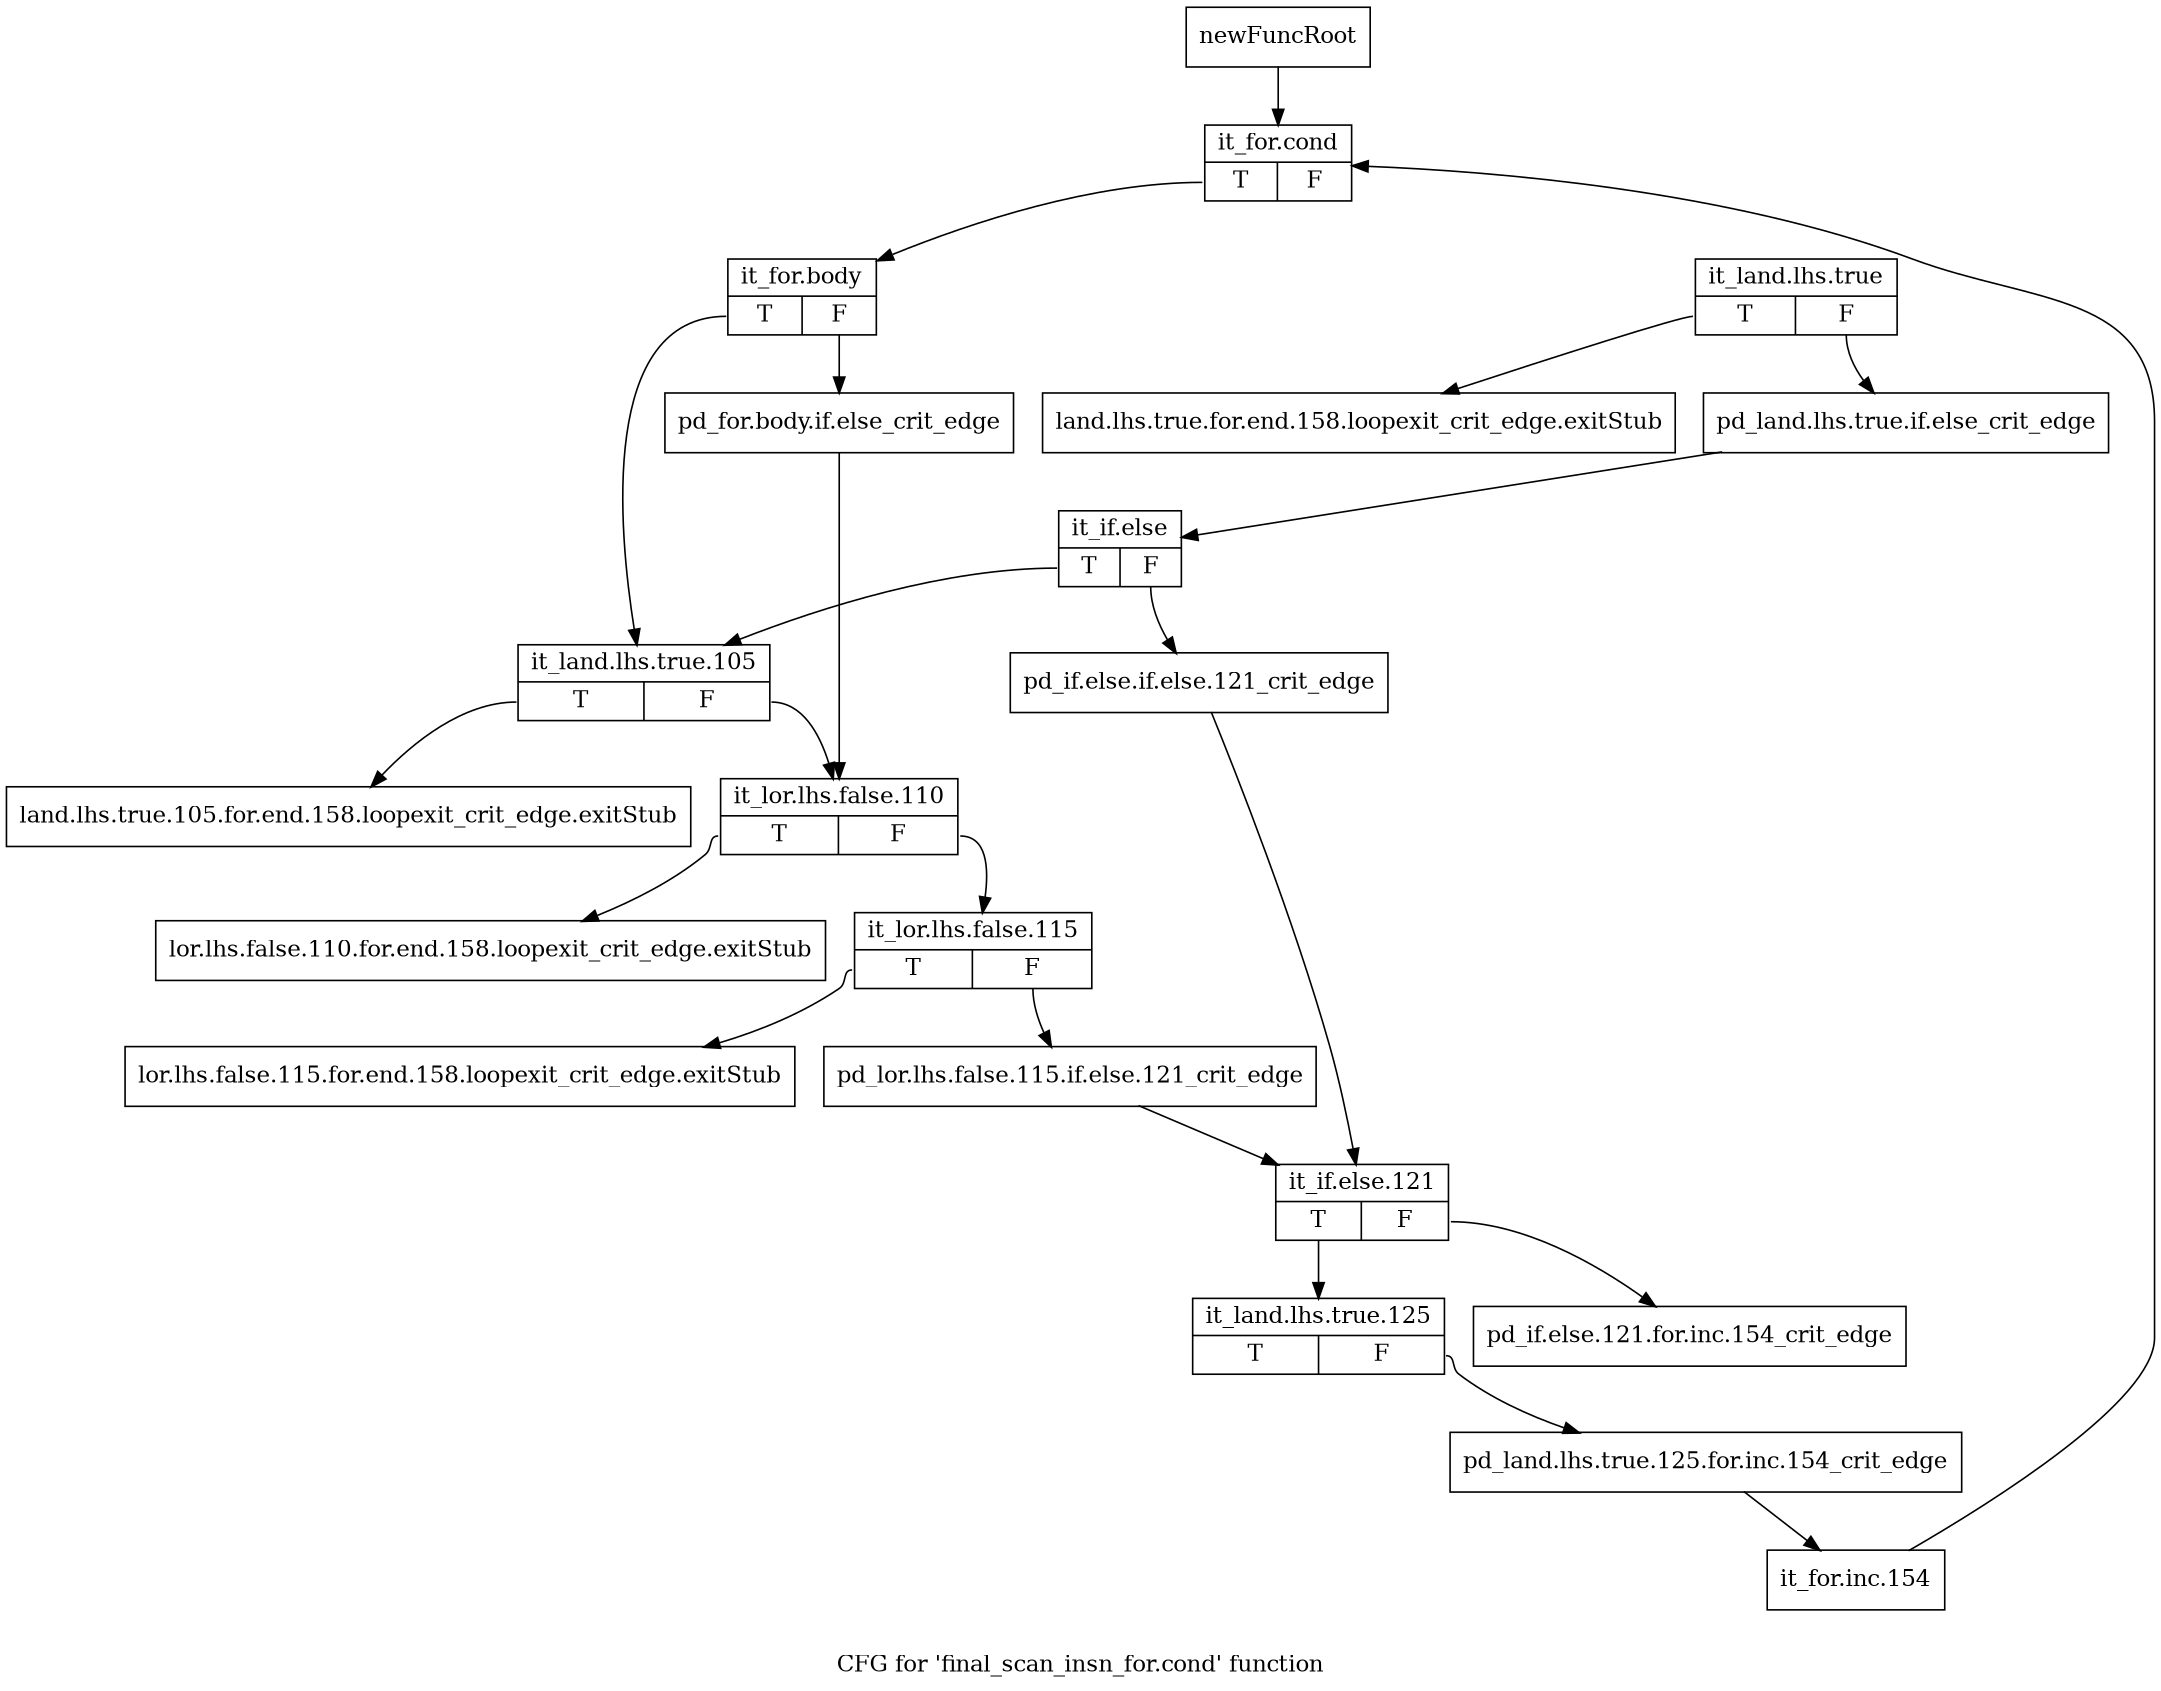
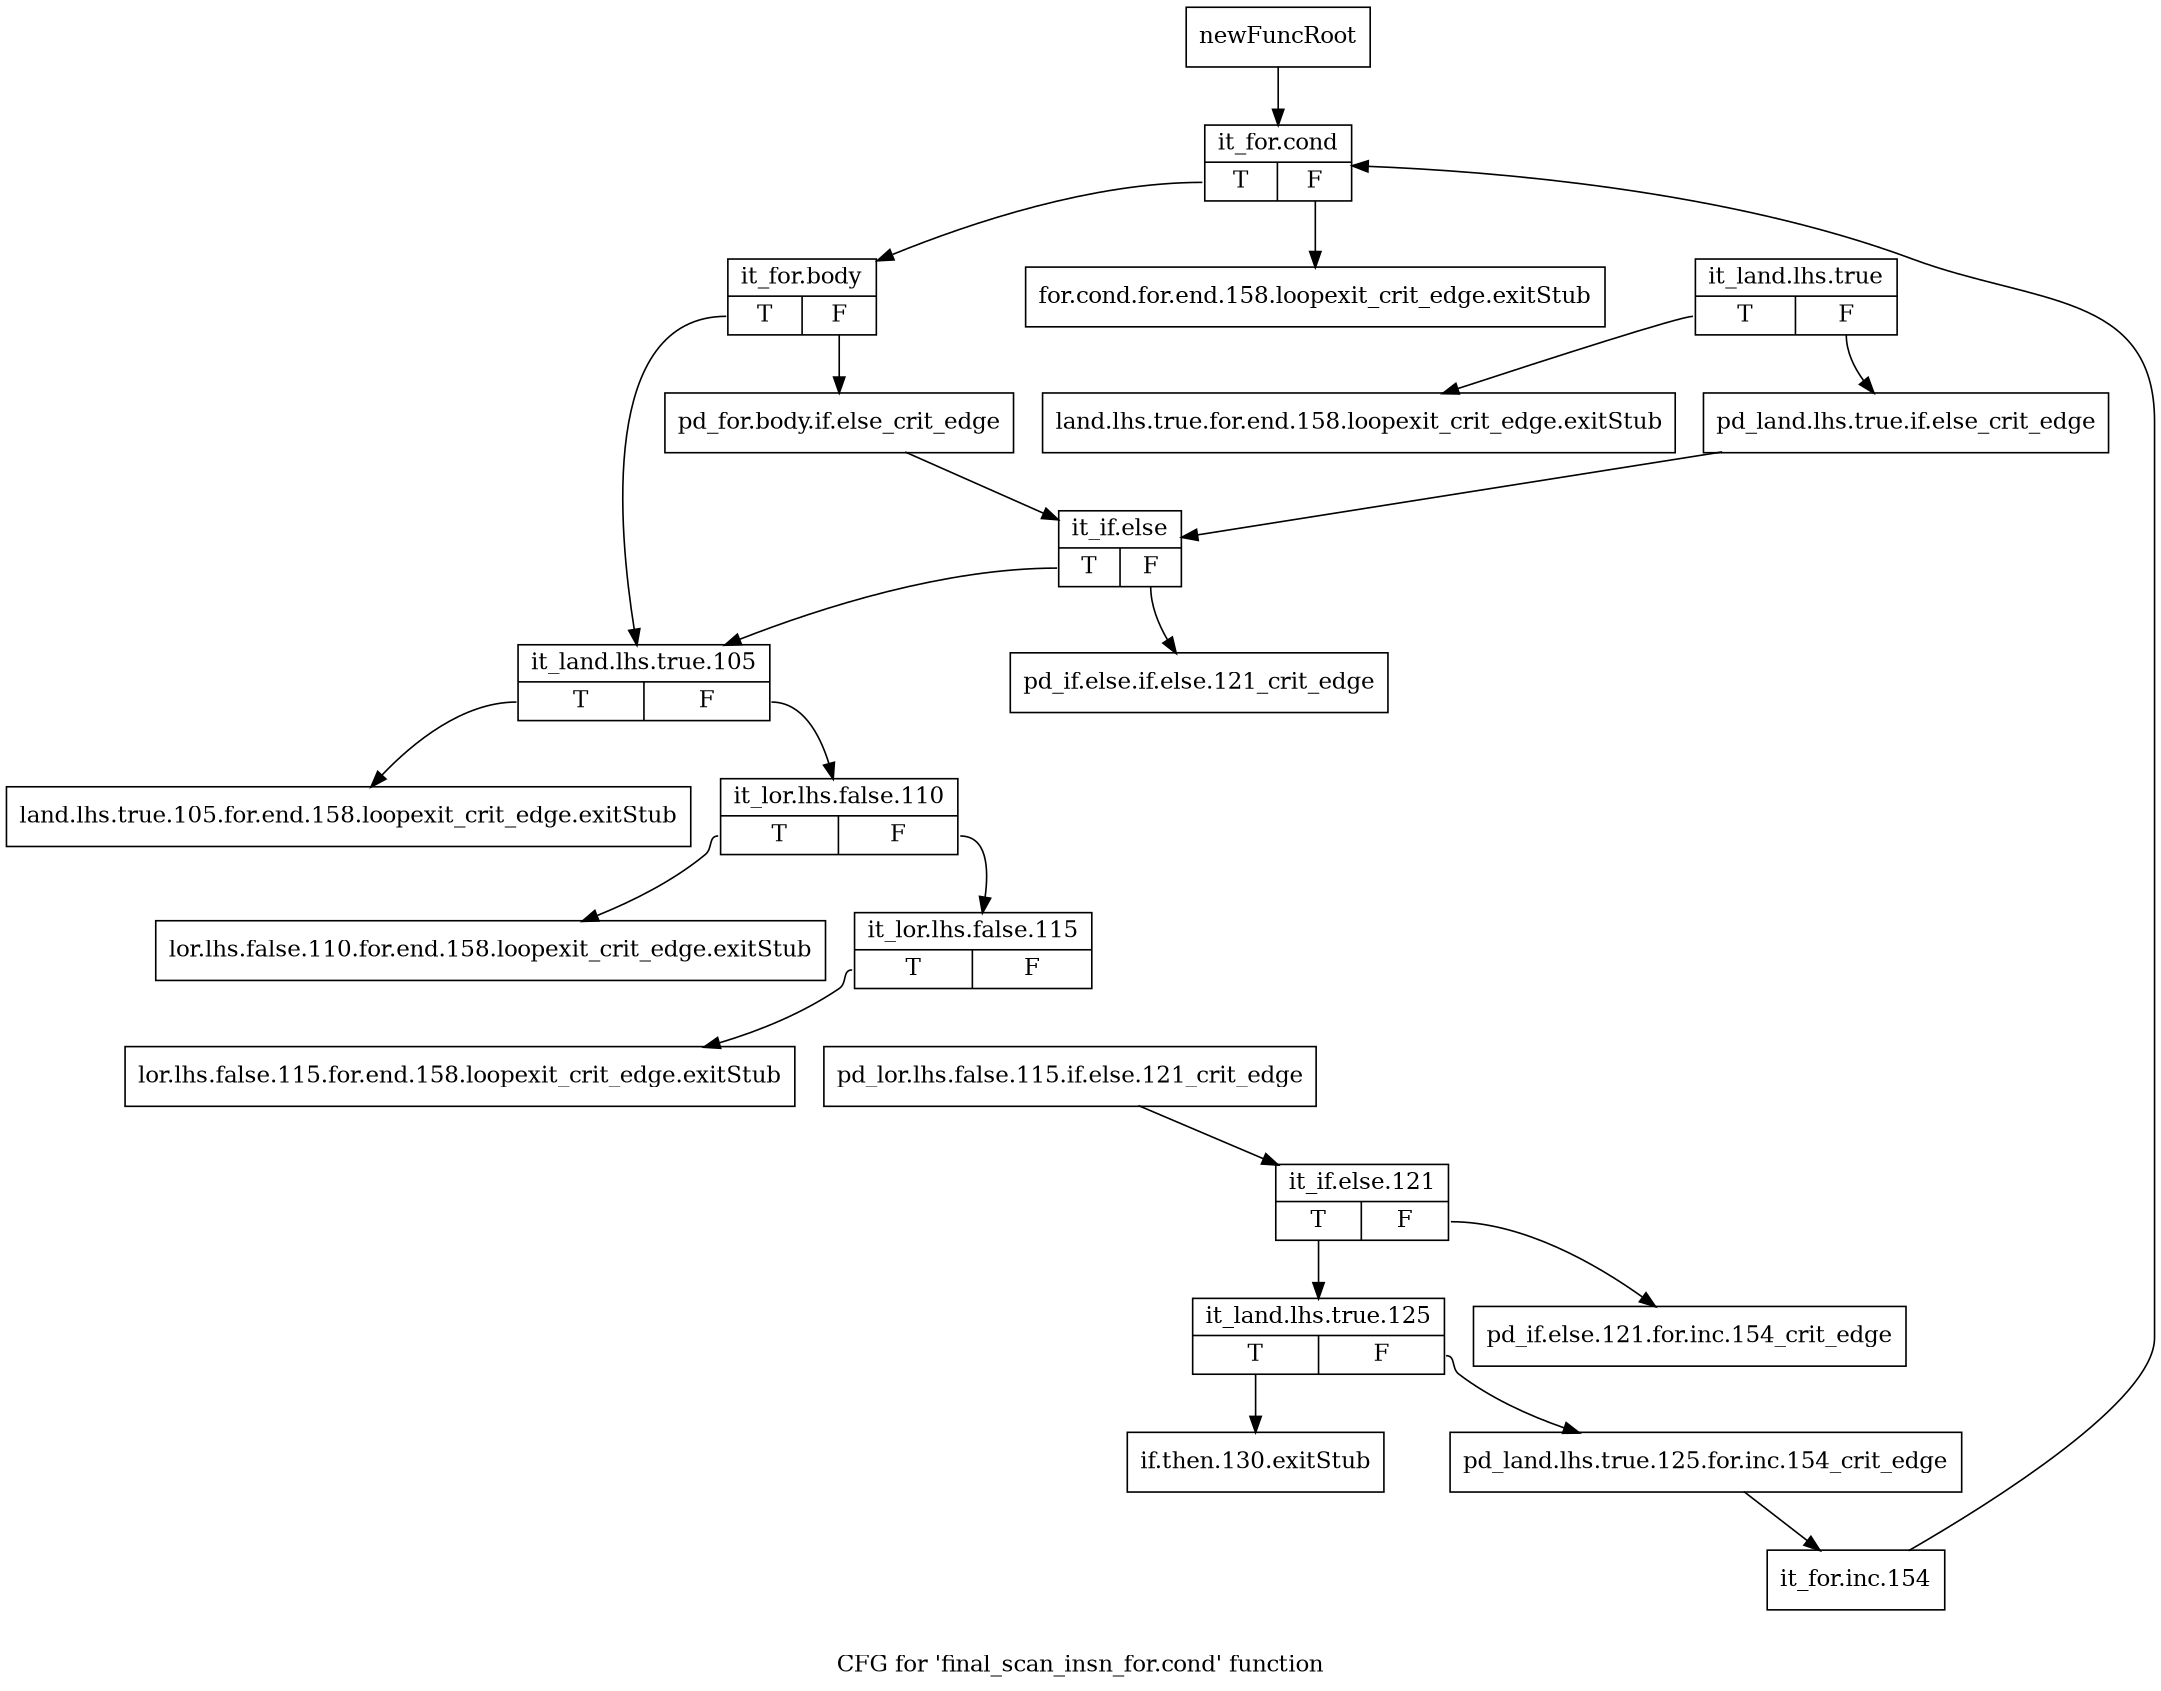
node "for.cond.for.end.158.loopexit_crit_edge.exitStub": added
edge "pd_for.body.if.else_crit_edge" -> "it_lor.lhs.false.110": now "pd_for.body.if.else_crit_edge" -> "it_if.else"
edge "pd_if.else.if.else.121_crit_edge" -> "it_if.else.121": removed
edge "it_lor.lhs.false.115" -> "pd_lor.lhs.false.115.if.else.121_crit_edge": removed
node "if.then.130.exitStub": added
